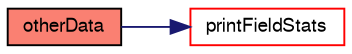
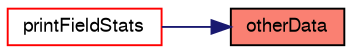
edge "otherData" -> "printFieldStats": reversed
